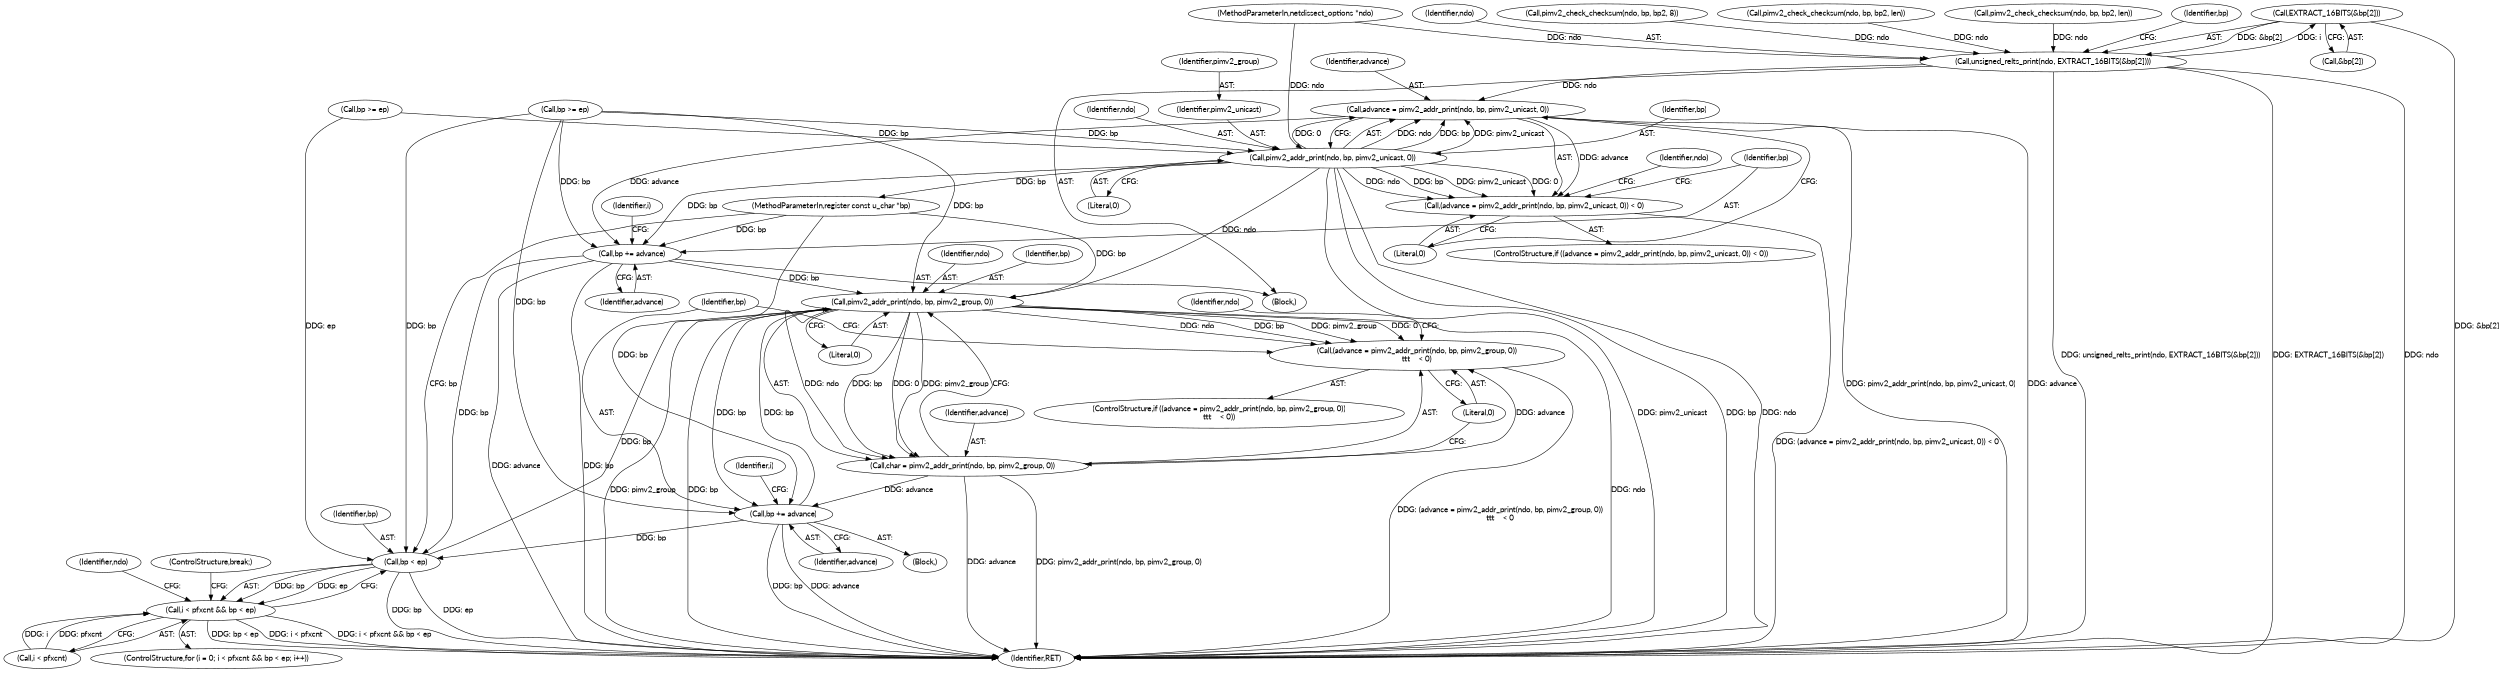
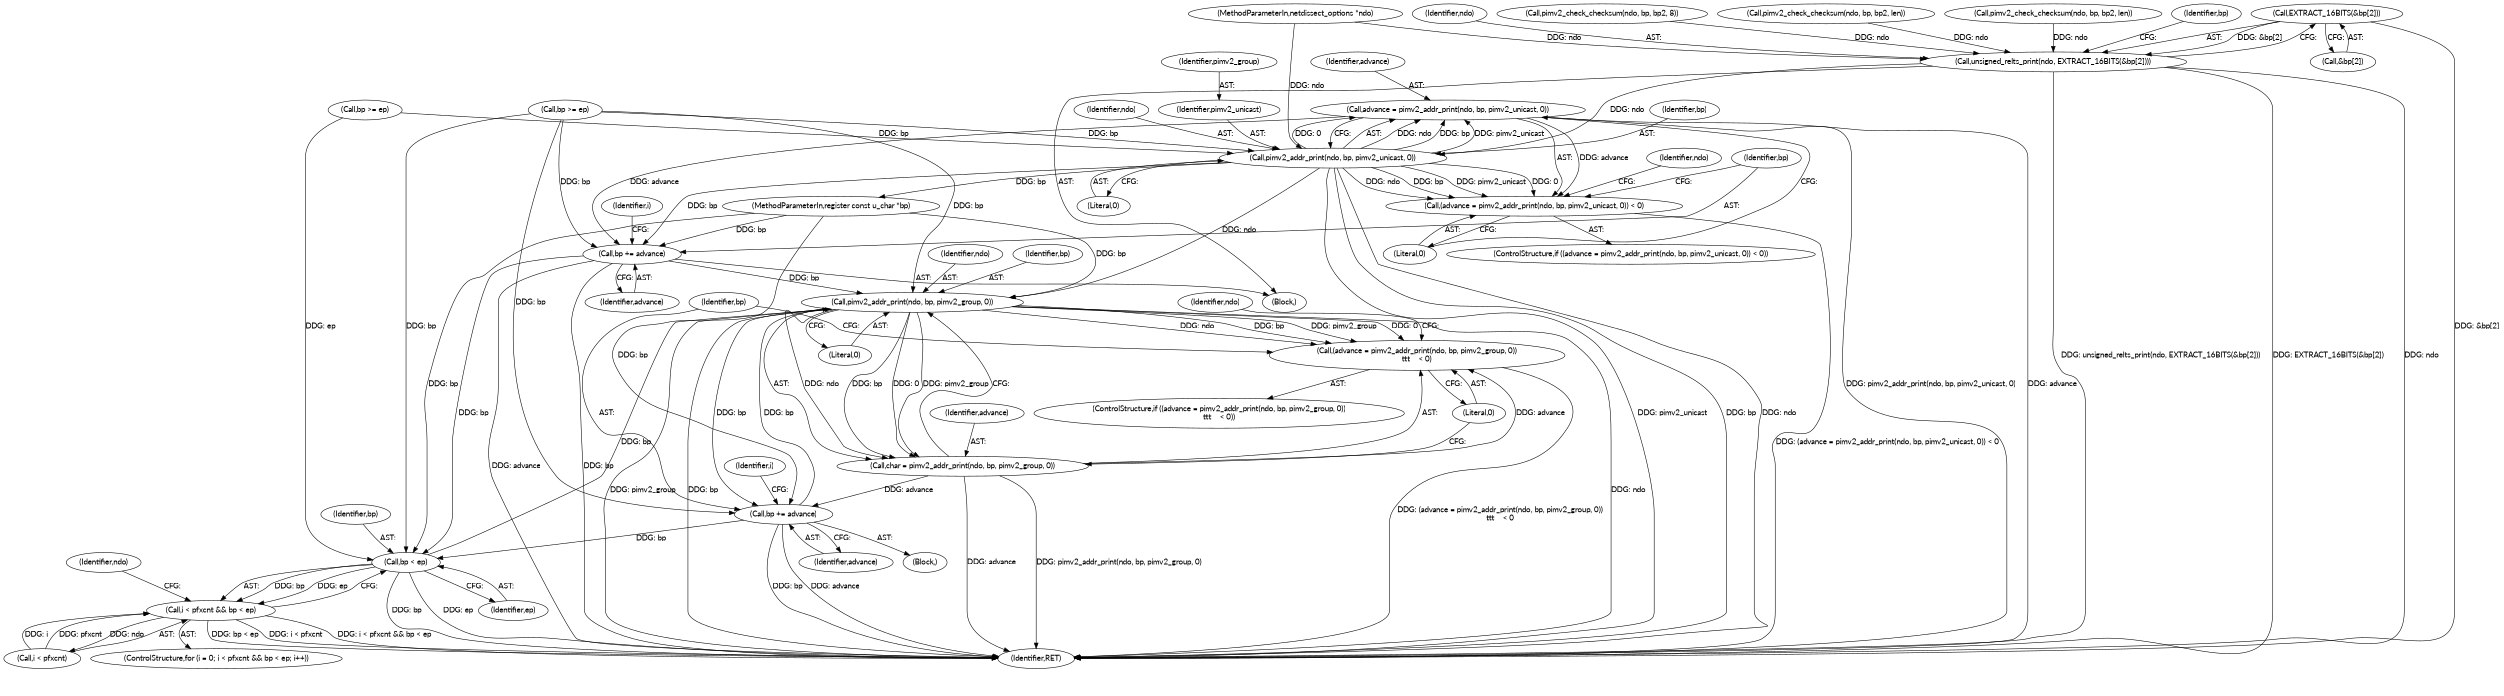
edge "(Call,unsigned_relts_print(ndo, EXTRACT_16BITS(&bp[2])))" -> "(Call,EXTRACT_16BITS(&bp[2]))": label "DDG: i" -> "CFG: "
edge "(Call,unsigned_relts_print(ndo, EXTRACT_16BITS(&bp[2])))" -> "(Call,advance = pimv2_addr_print(ndo, bp, pimv2_unicast, 0))": now "(Call,unsigned_relts_print(ndo, EXTRACT_16BITS(&bp[2])))" -> "(Call,pimv2_addr_print(ndo, bp, pimv2_unicast, 0))"
edge "(MethodParameterIn,register const u_char *bp)" -> "(Call,bp < ep)": label "CFG: bp" -> "DDG: bp"
node "(ControlStructure,break;)": removed
node "(Identifier,ep)": added
edge "(Call,i < pfxcnt && bp < ep)" -> "(Call,i < pfxcnt)": label "CFG: " -> "DDG: ndo"
